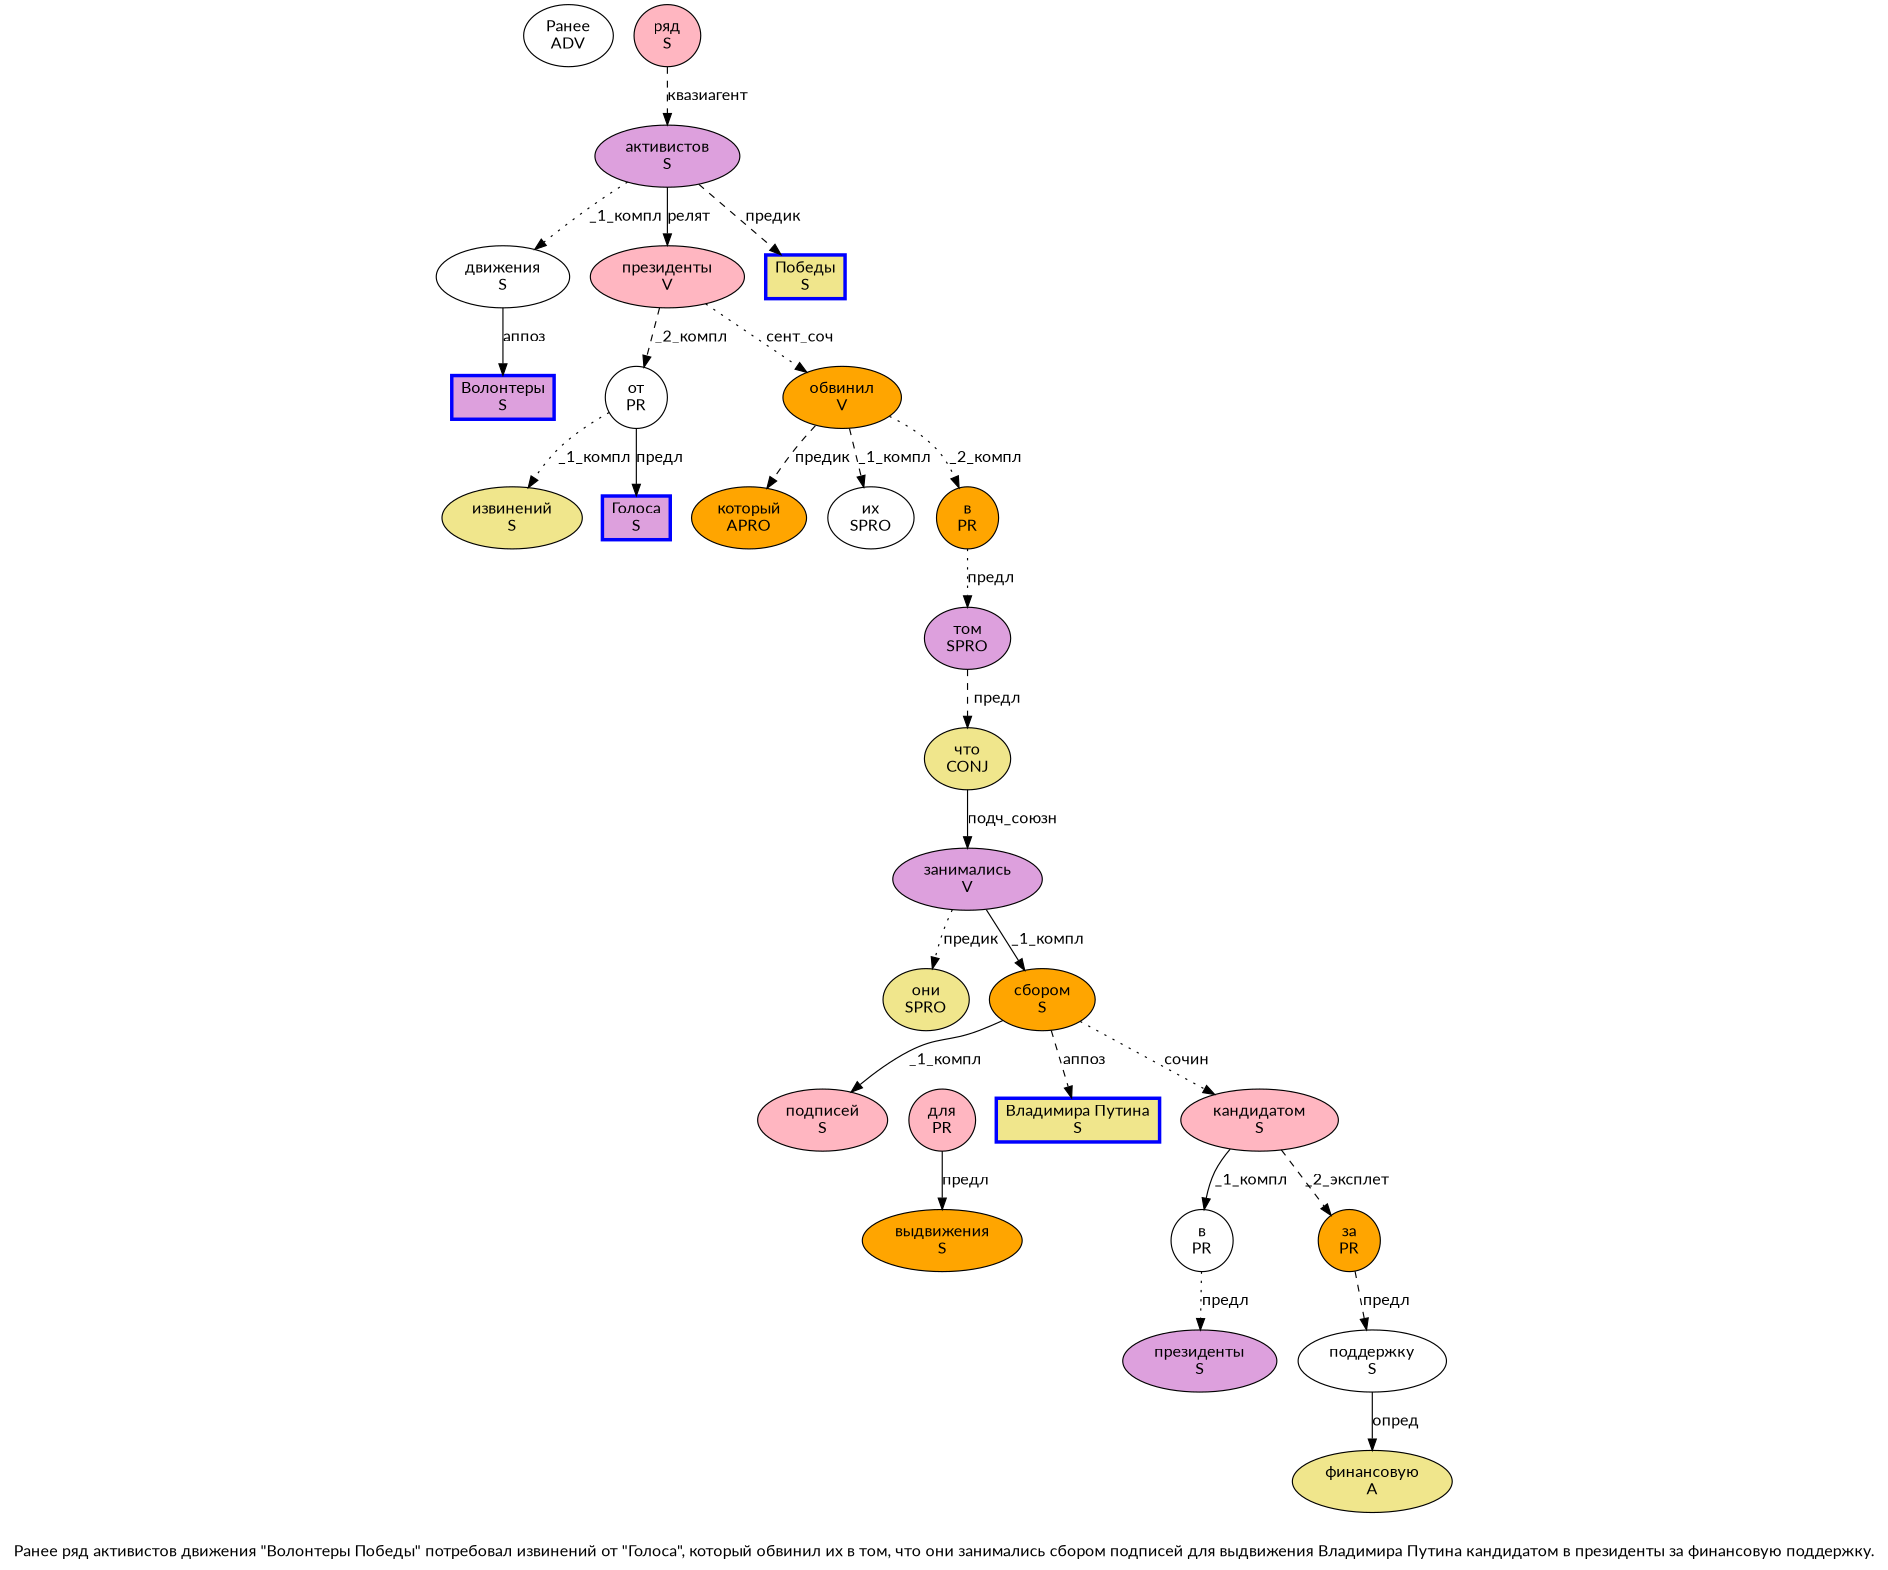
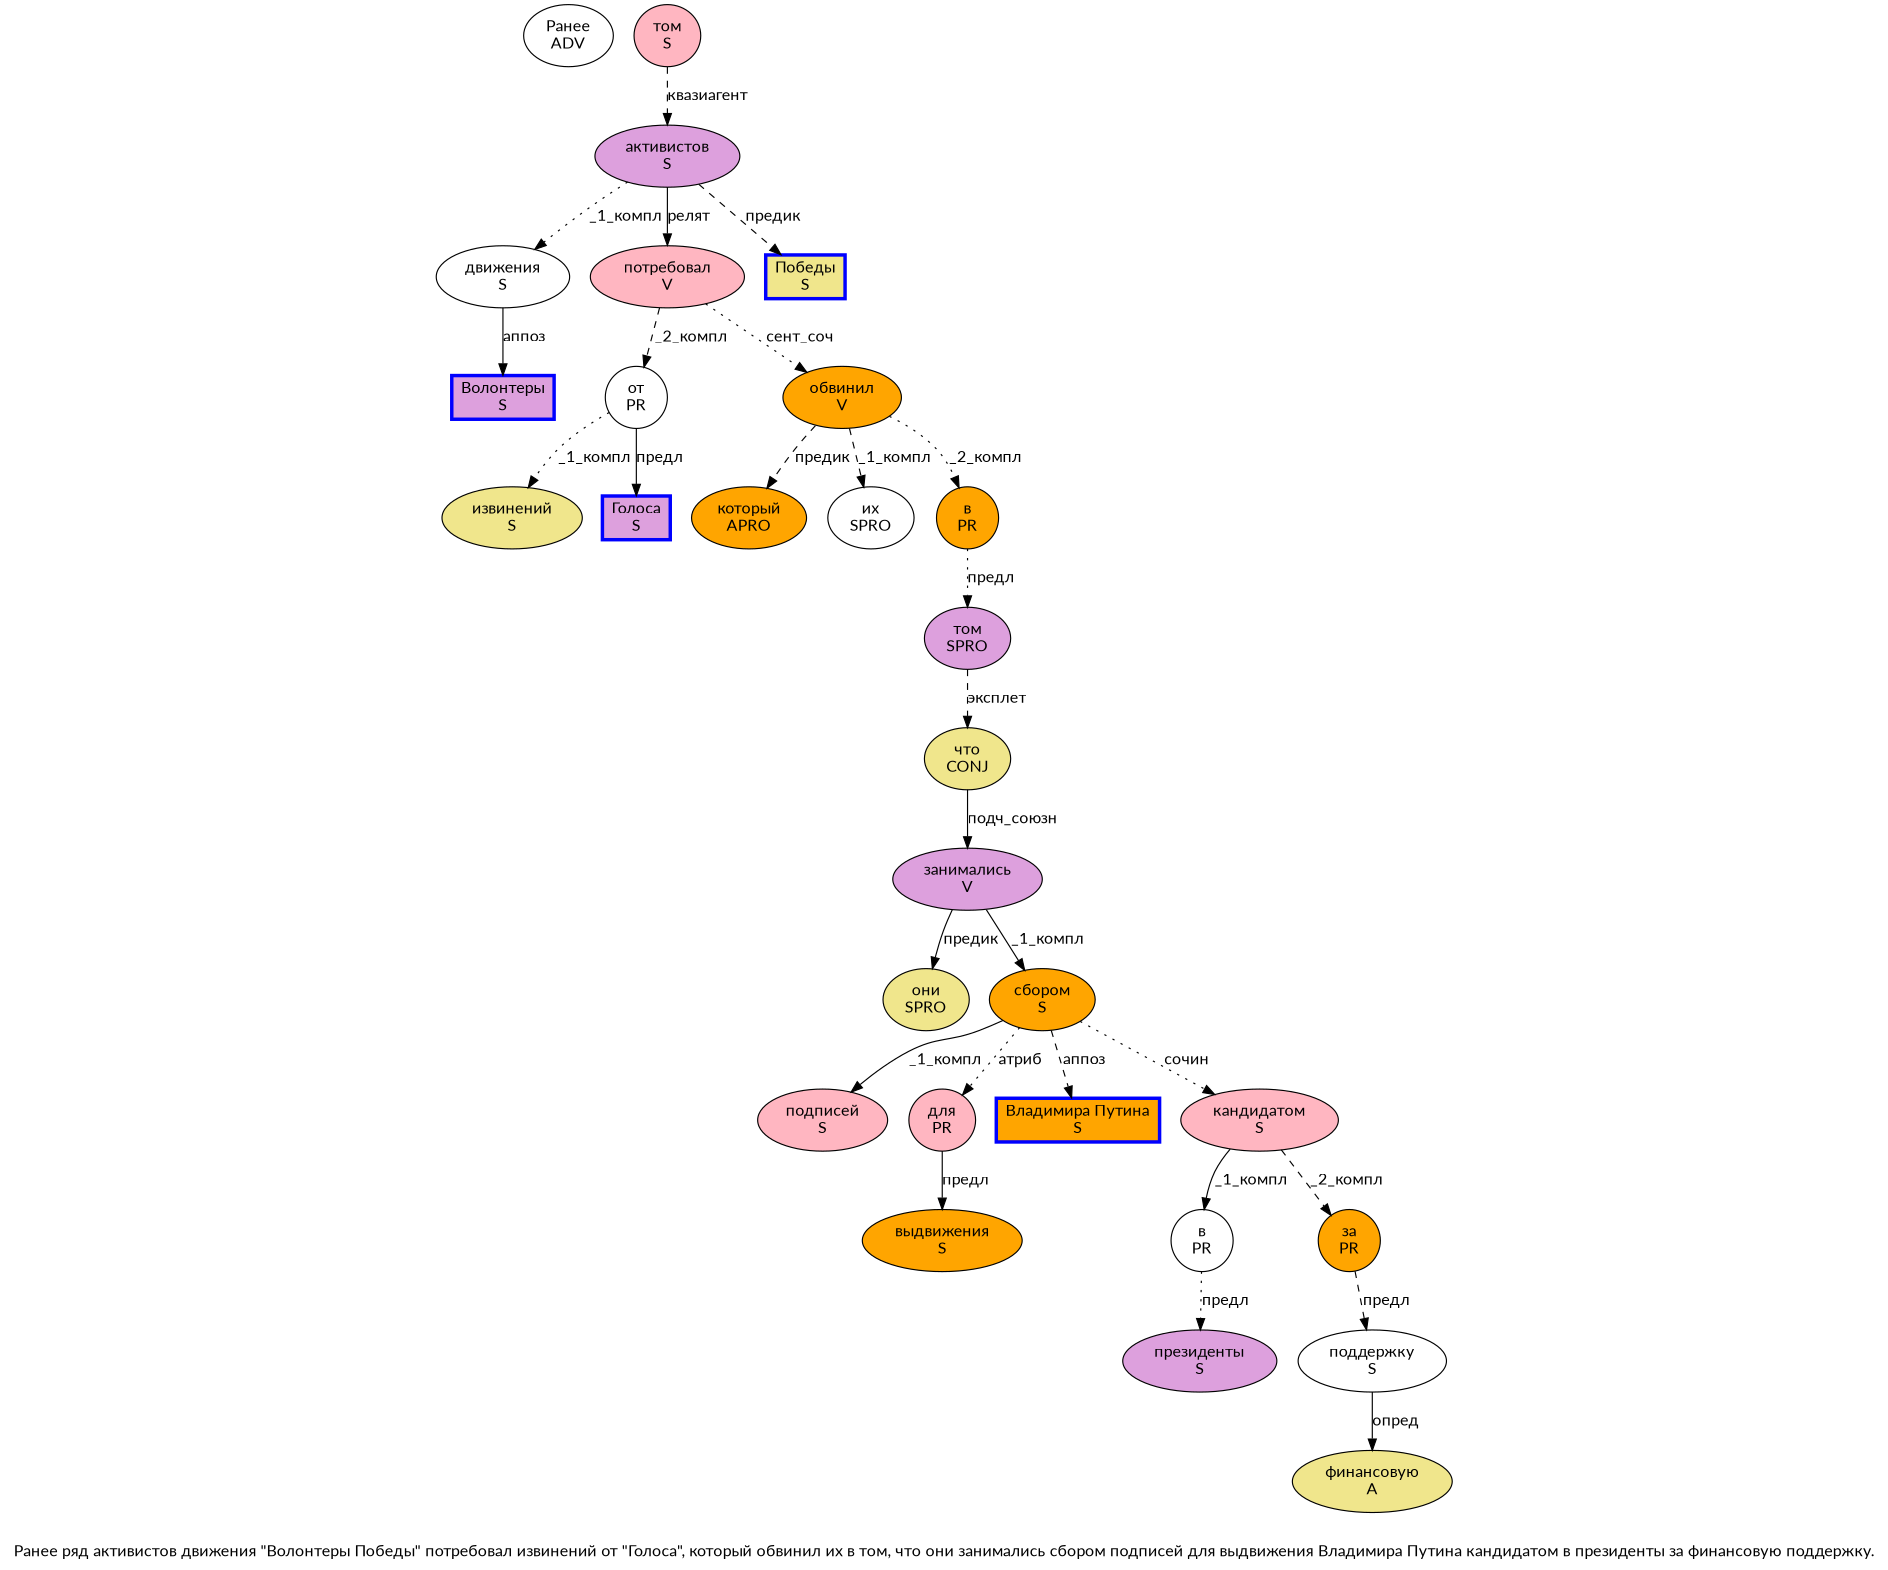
node "ряд S": label "ряд S" -> "том S"
node "президенты V": label "президенты V" -> "потребовал V"
edge "том SPRO" -> "что CONJ": label "предл" -> "эксплет"
edge "занимались V" -> "они SPRO": style dotted -> solid
edge "сбором S" -> "для PR": added, label "атриб"
node "Владимира Путина S": fillcolor khaki -> orange
edge "кандидатом S" -> "за PR": label "_2_эксплет" -> "_2_компл"
